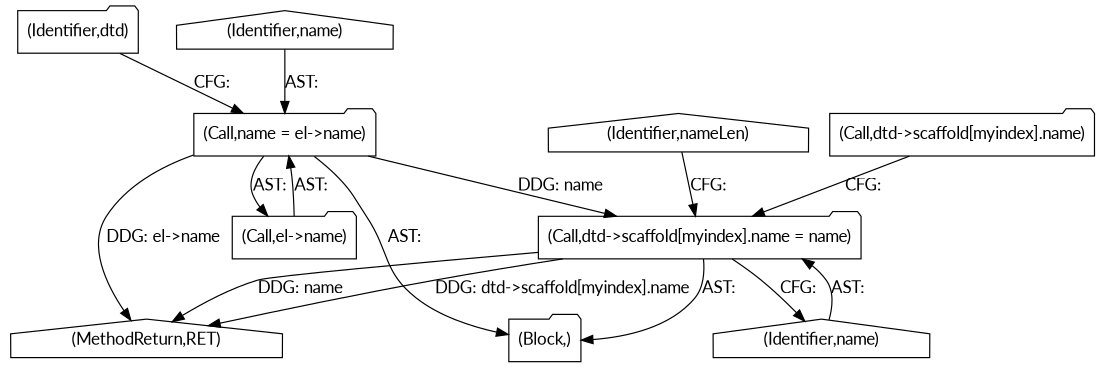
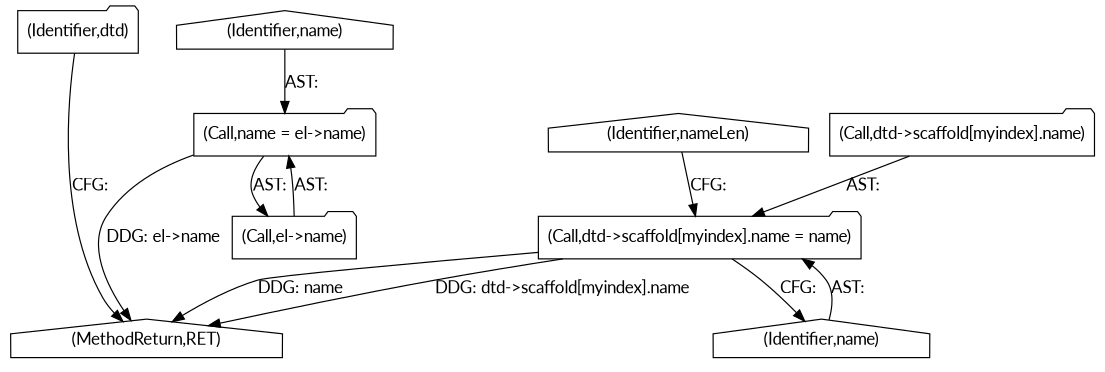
edge "(Identifier,dtd)" -> "(Call,name = el->name)": now "(Identifier,dtd)" -> "(MethodReturn,RET)"
edge "(Call,name = el->name)" -> "(Call,dtd->scaffold[myindex].name = name)": removed, label "DDG: name"
edge "(Call,dtd->scaffold[myindex].name)" -> "(Call,dtd->scaffold[myindex].name = name)": label "CFG: " -> "AST: "
node "(Block,)": removed
